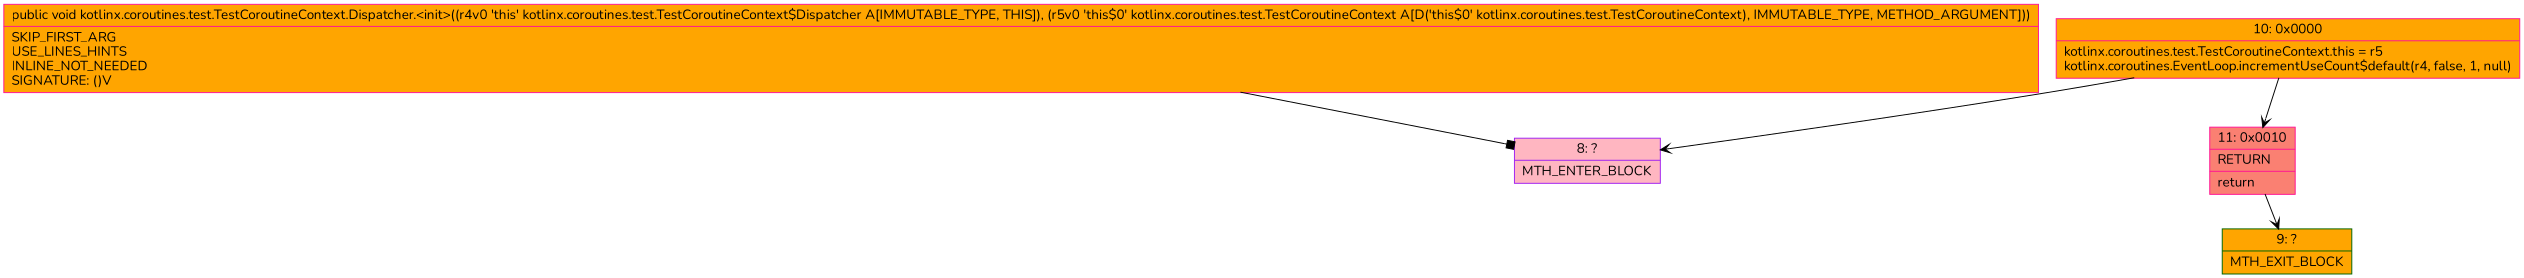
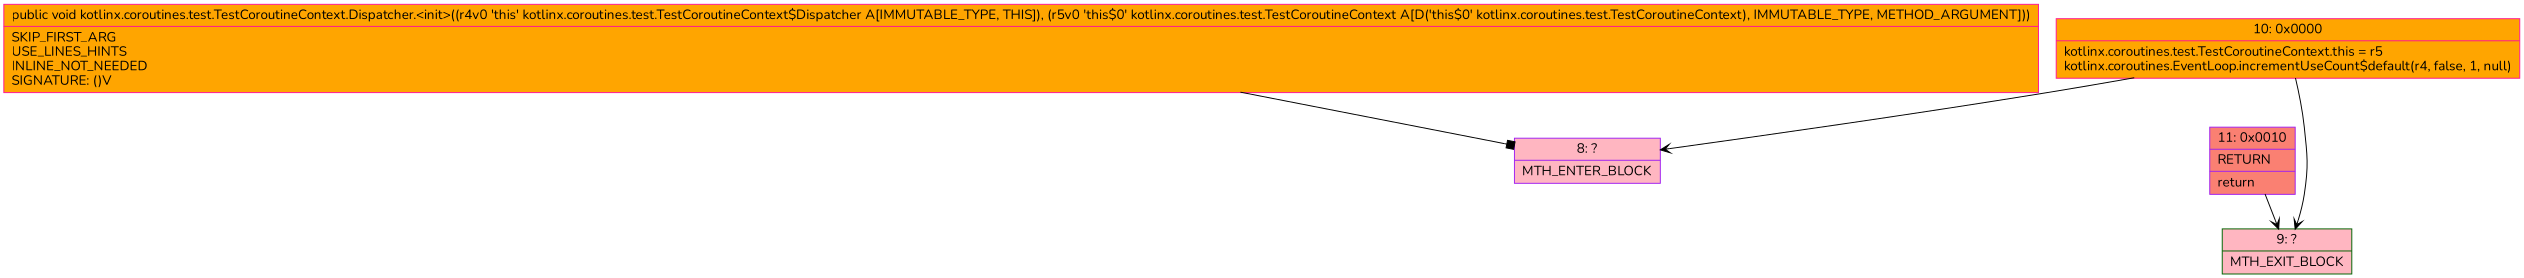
edge "10: 0x0000" -> "11: 0x0010": now "10: 0x0000" -> "9: ?"
node "11: 0x0010": color deeppink -> purple
node "9: ?": fillcolor orange -> lightpink
